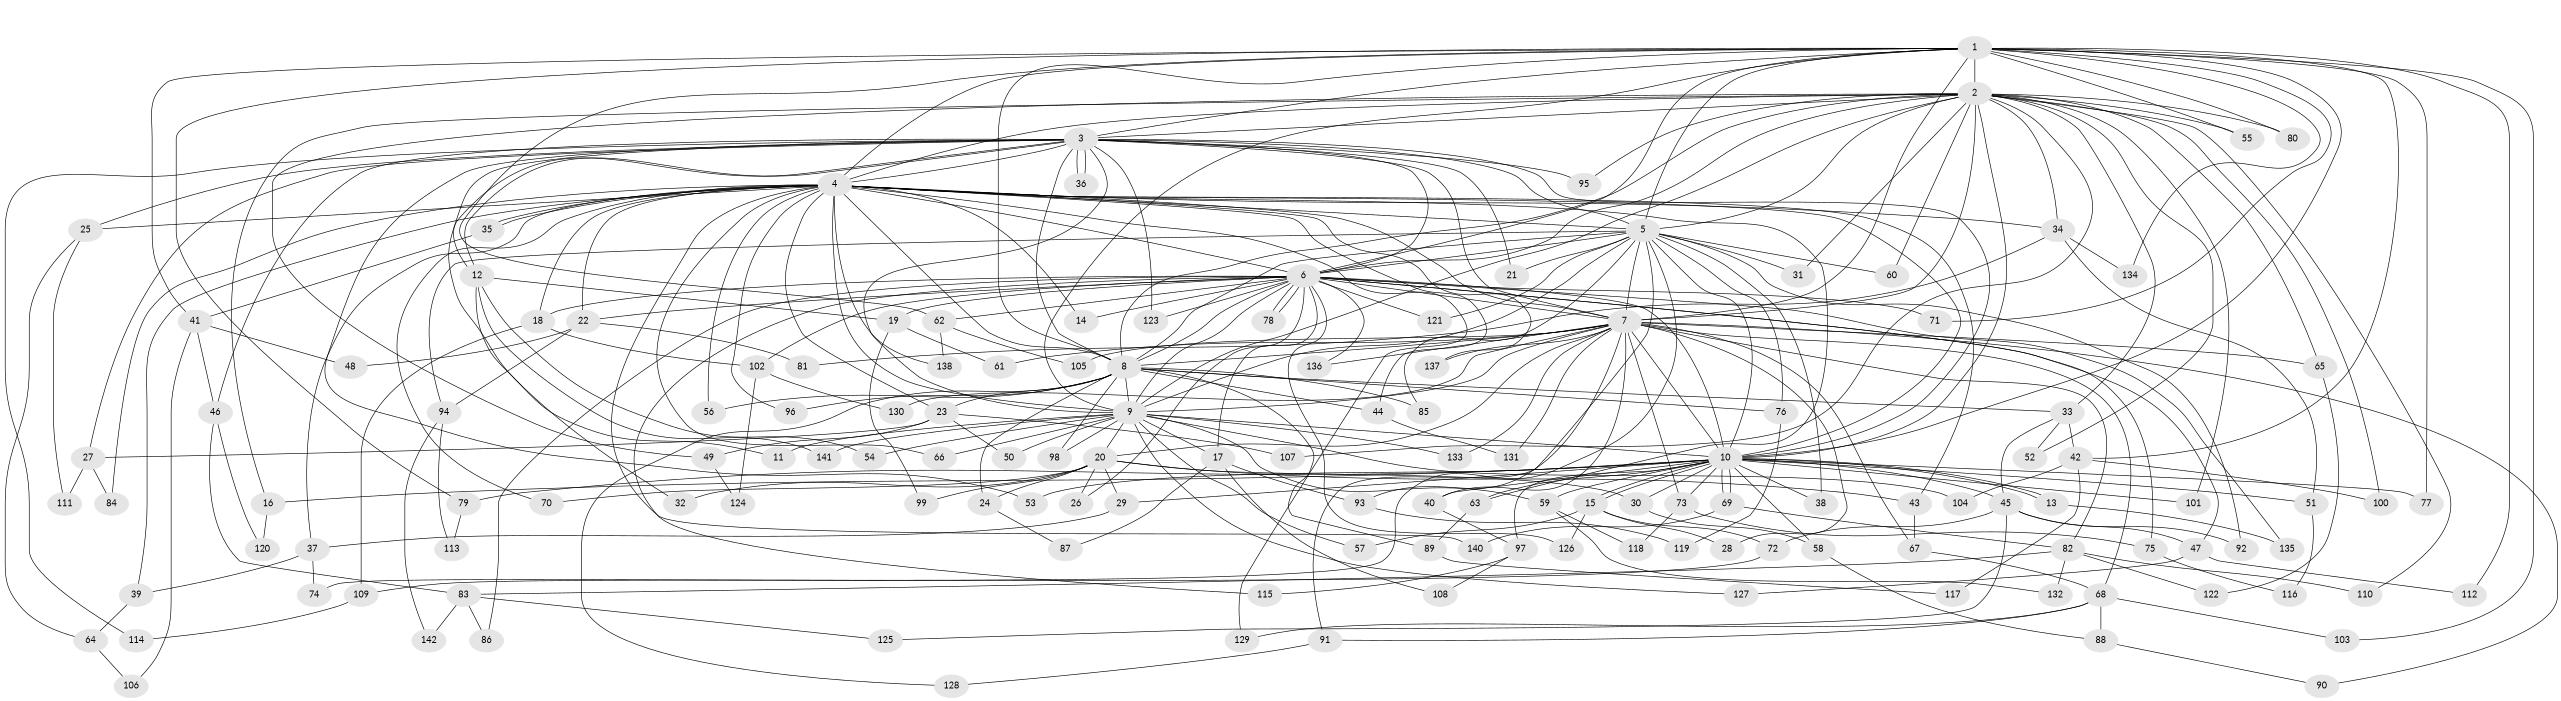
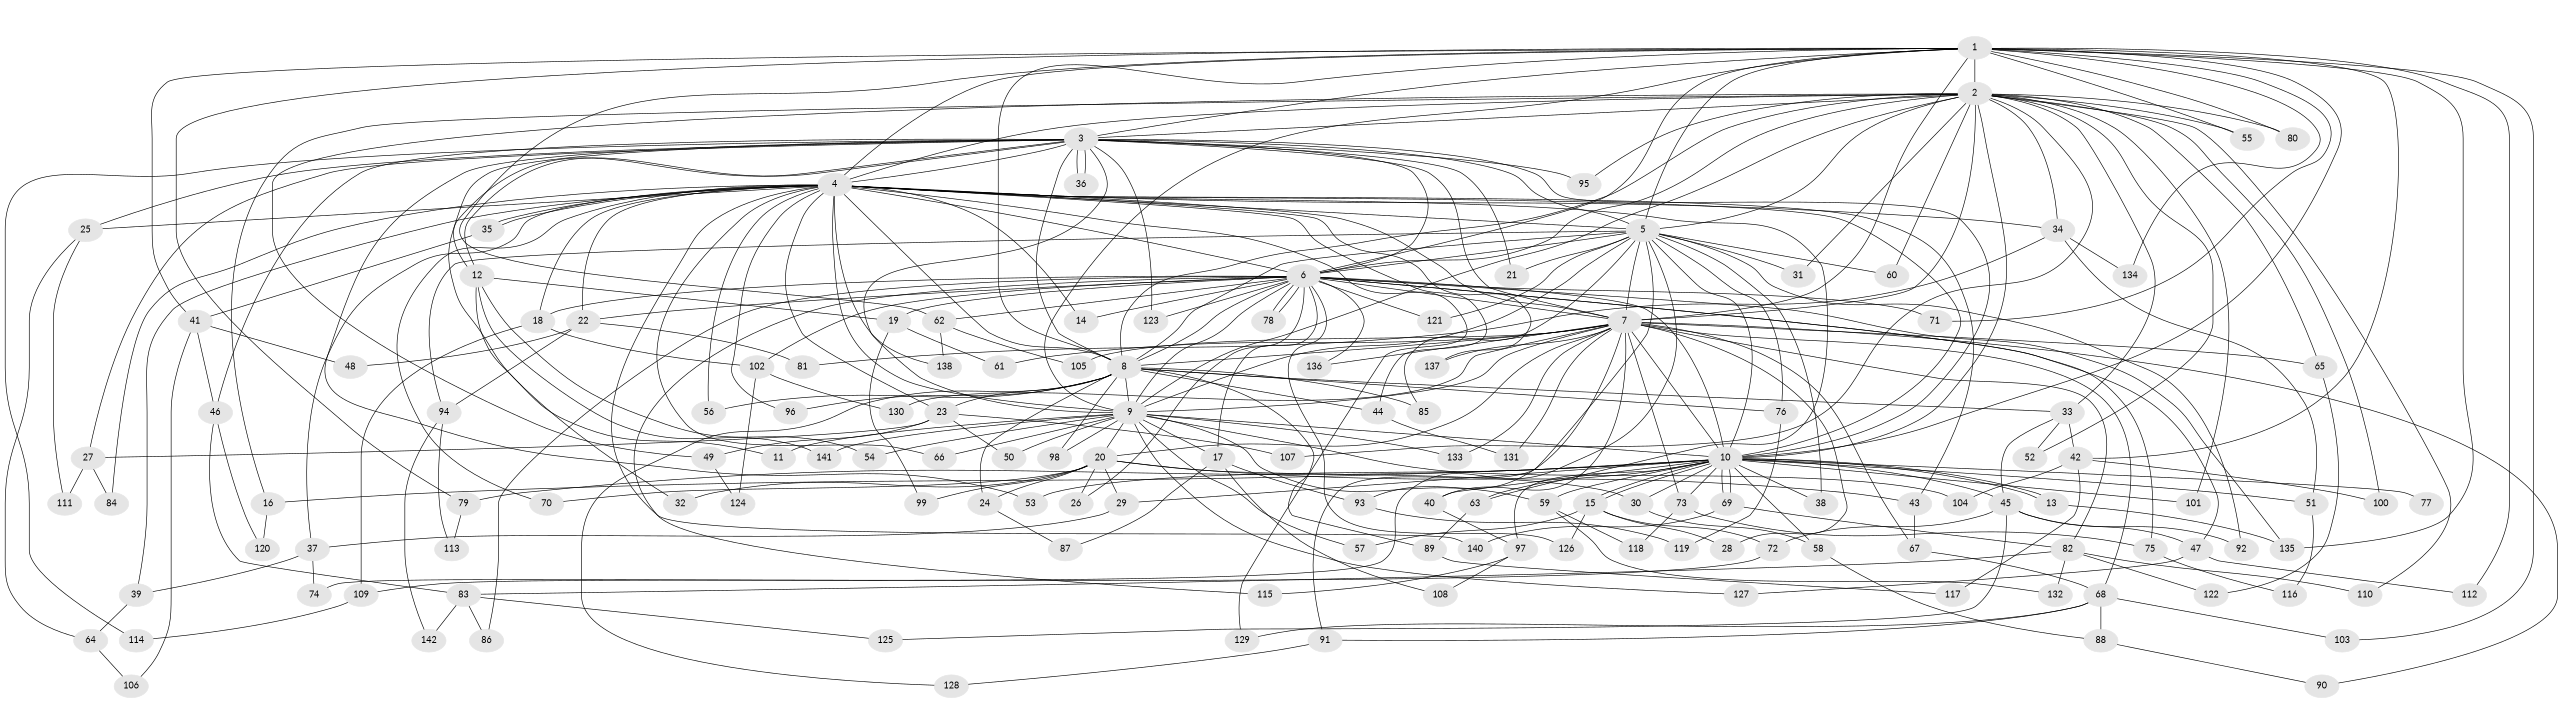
edge "1" -- "77": now "1" -- "135"
